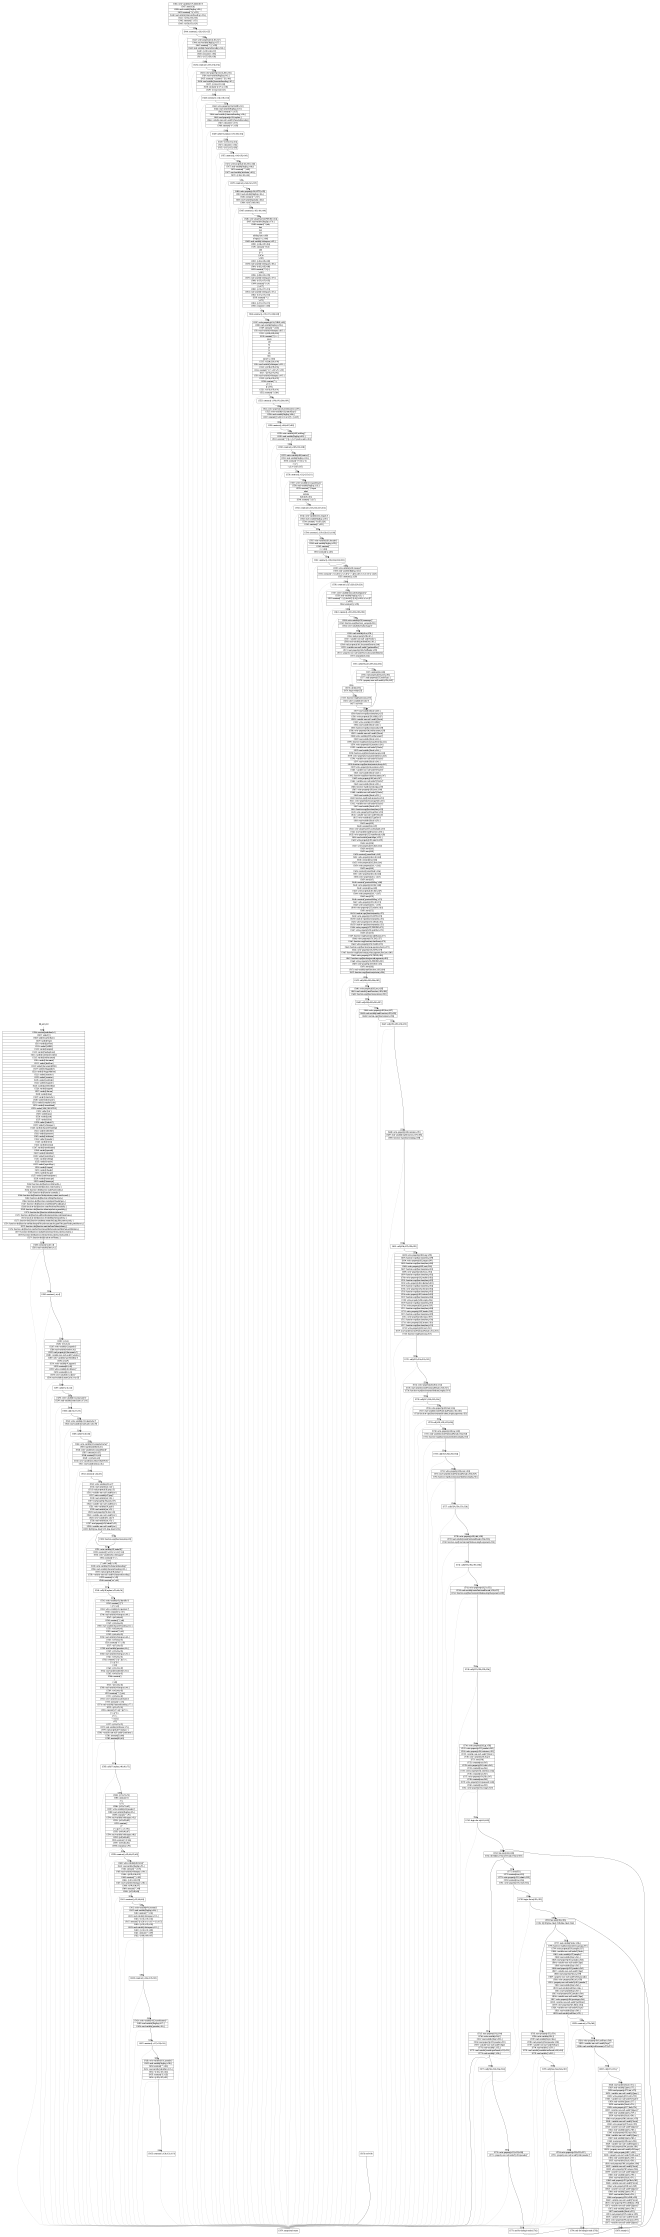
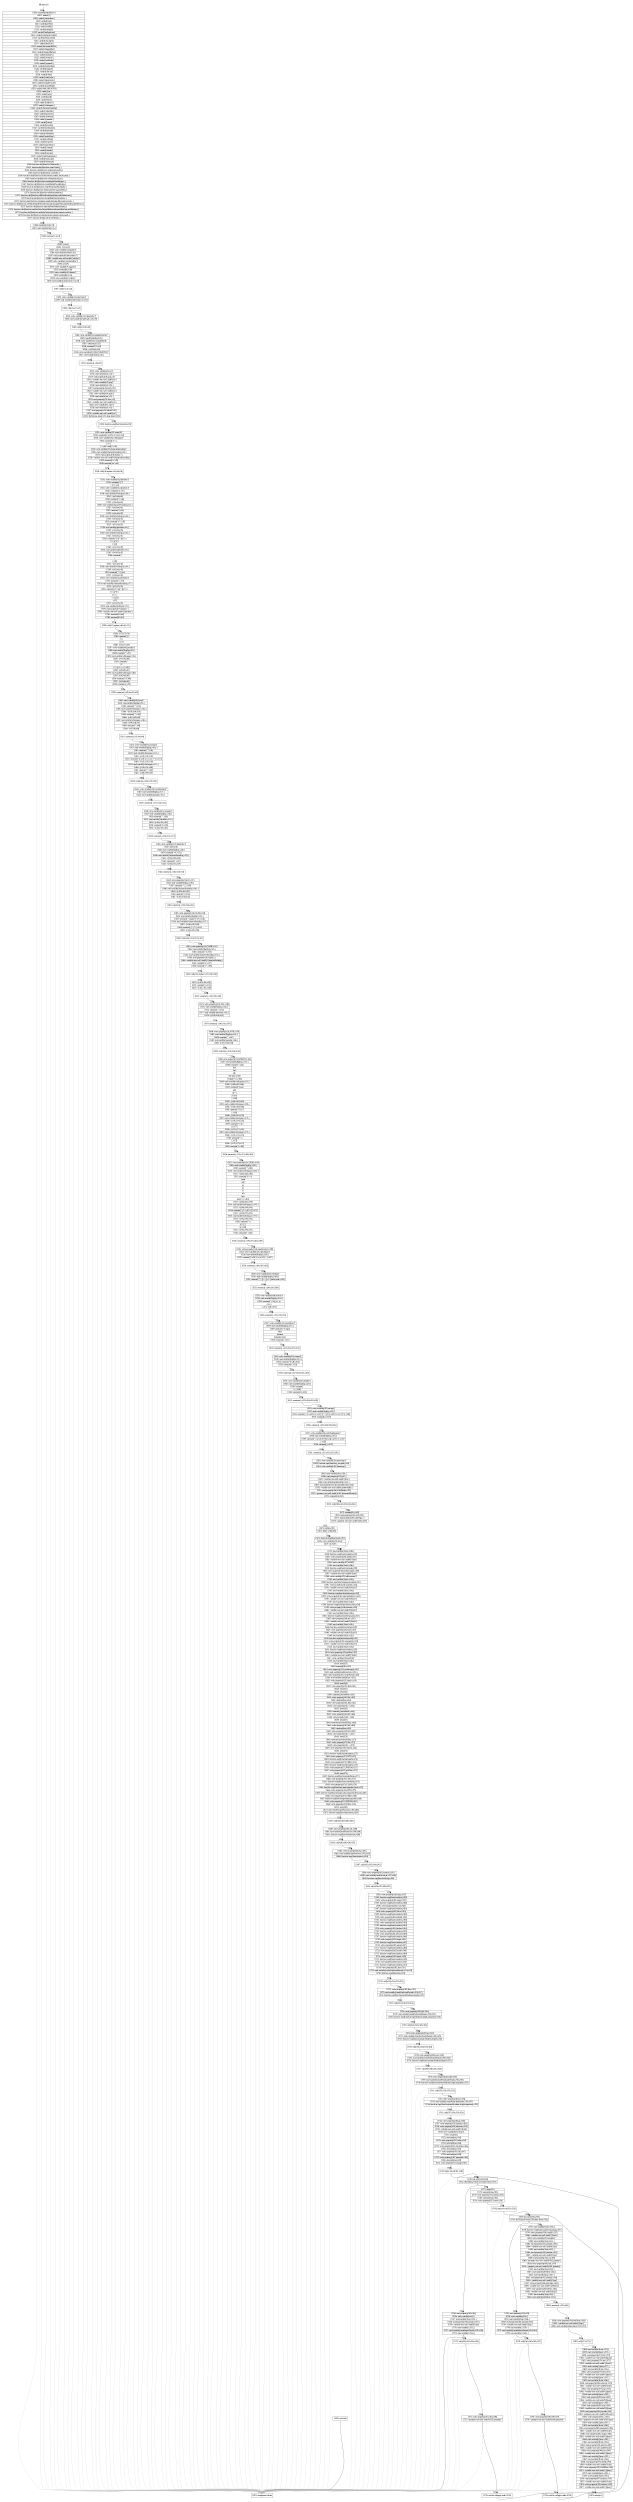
node "15486: write-property[v126,'PSEUDO',v164]": text "rsibling-last)-(child" -> "nth-last)-(child"
edge "15435: construct[-,v120,v121,v119]" -> "15436: write-variable[v119,'ridentifier']*": added
